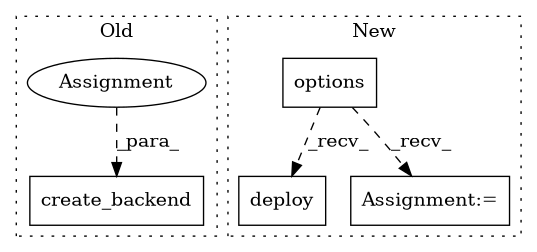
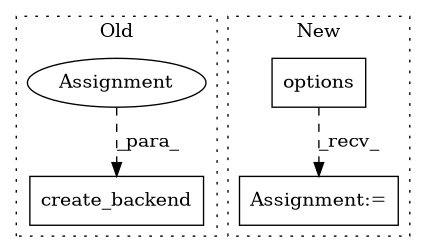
node "deploy": removed
